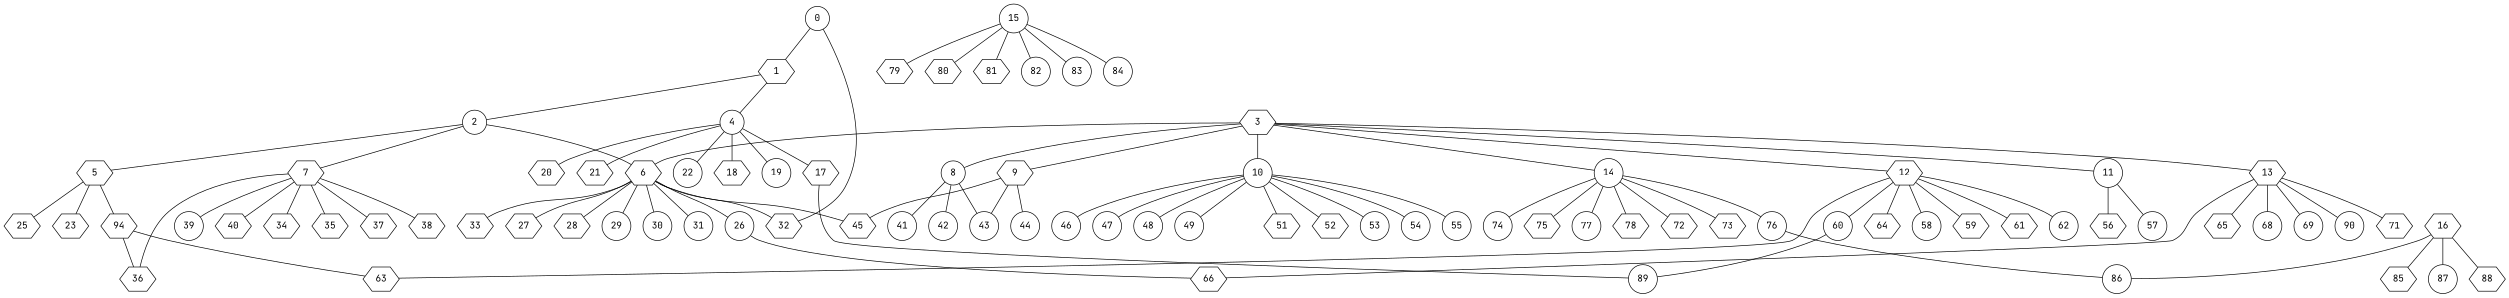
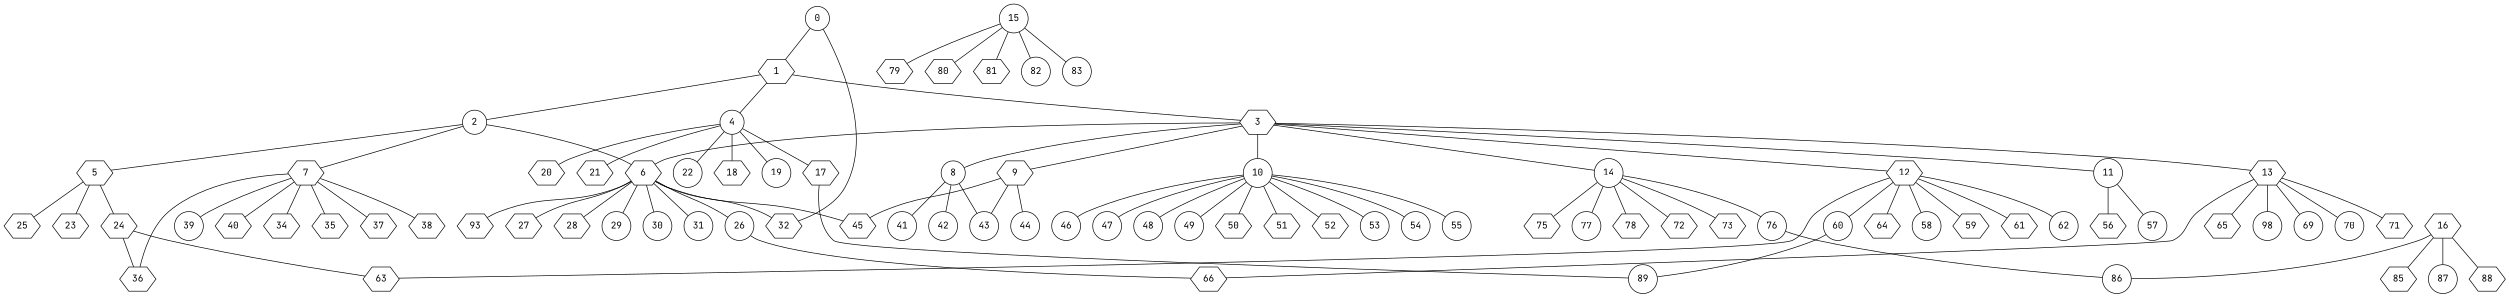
node "84": removed
edge "1" -- "3": added
node "94": label "94" -> "24"
node "33": label "33" -> "93"
node "50": added
node "74": removed
node "68": label "68" -> "98"
node "90": label "90" -> "70"
